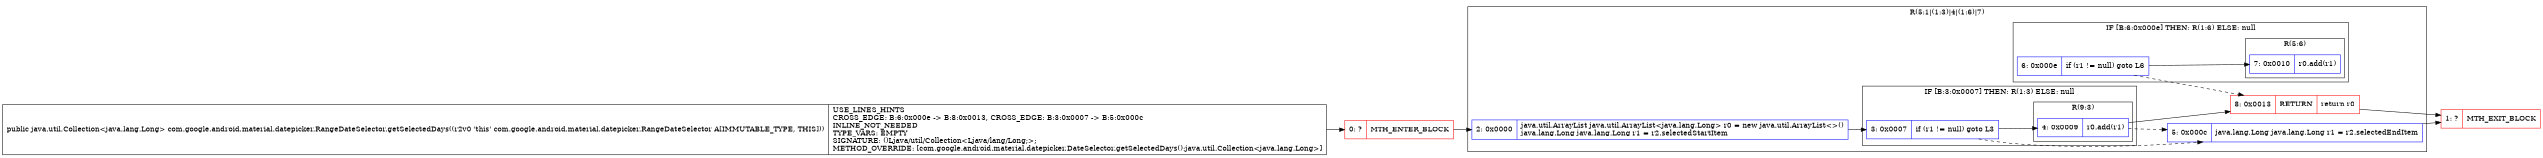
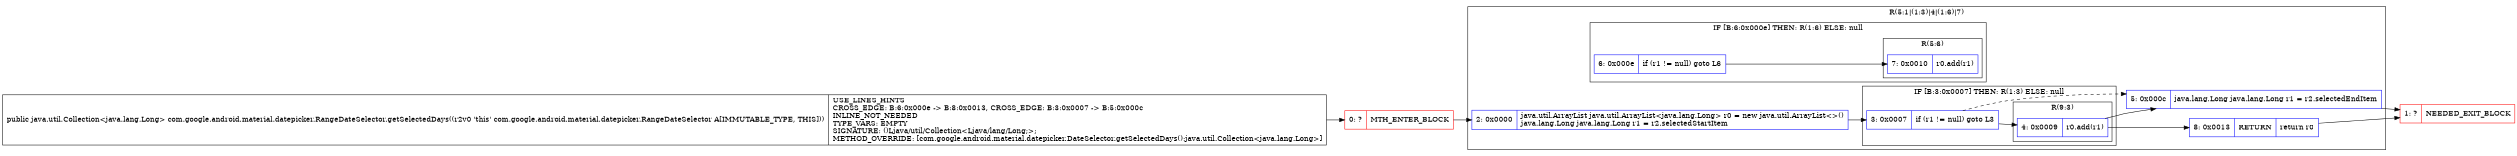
edge "6: 0x000e" -> "8: 0x0013": removed
node "8: 0x0013": color red -> blue
node "1: ?": text "MTH_EXIT_BLOCK" -> "NEEDED_EXIT_BLOCK"
edge "4: 0x0009" -> "5: 0x000c": style dashed -> solid
